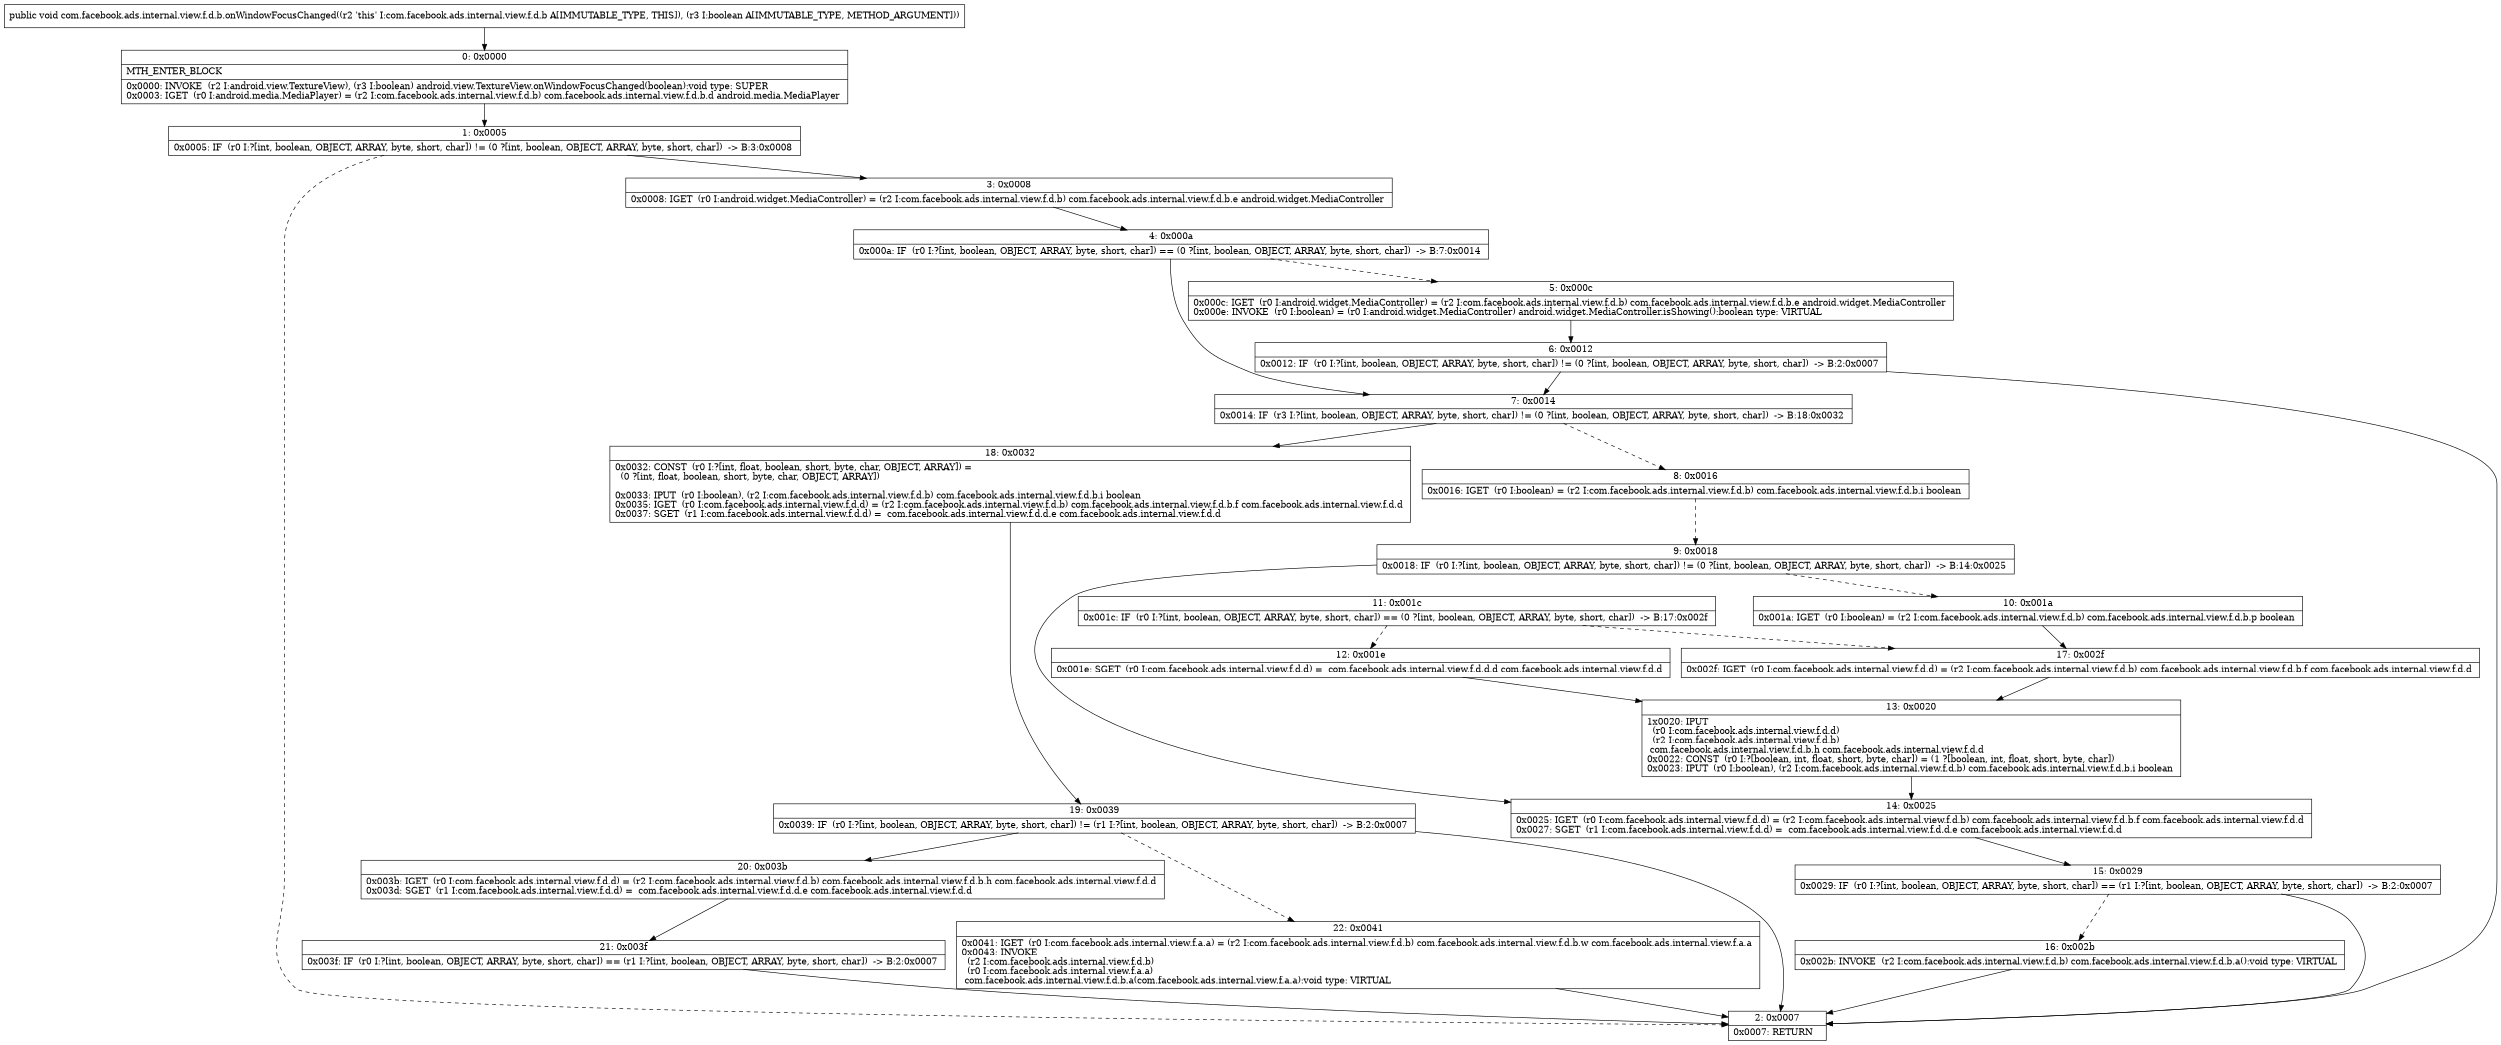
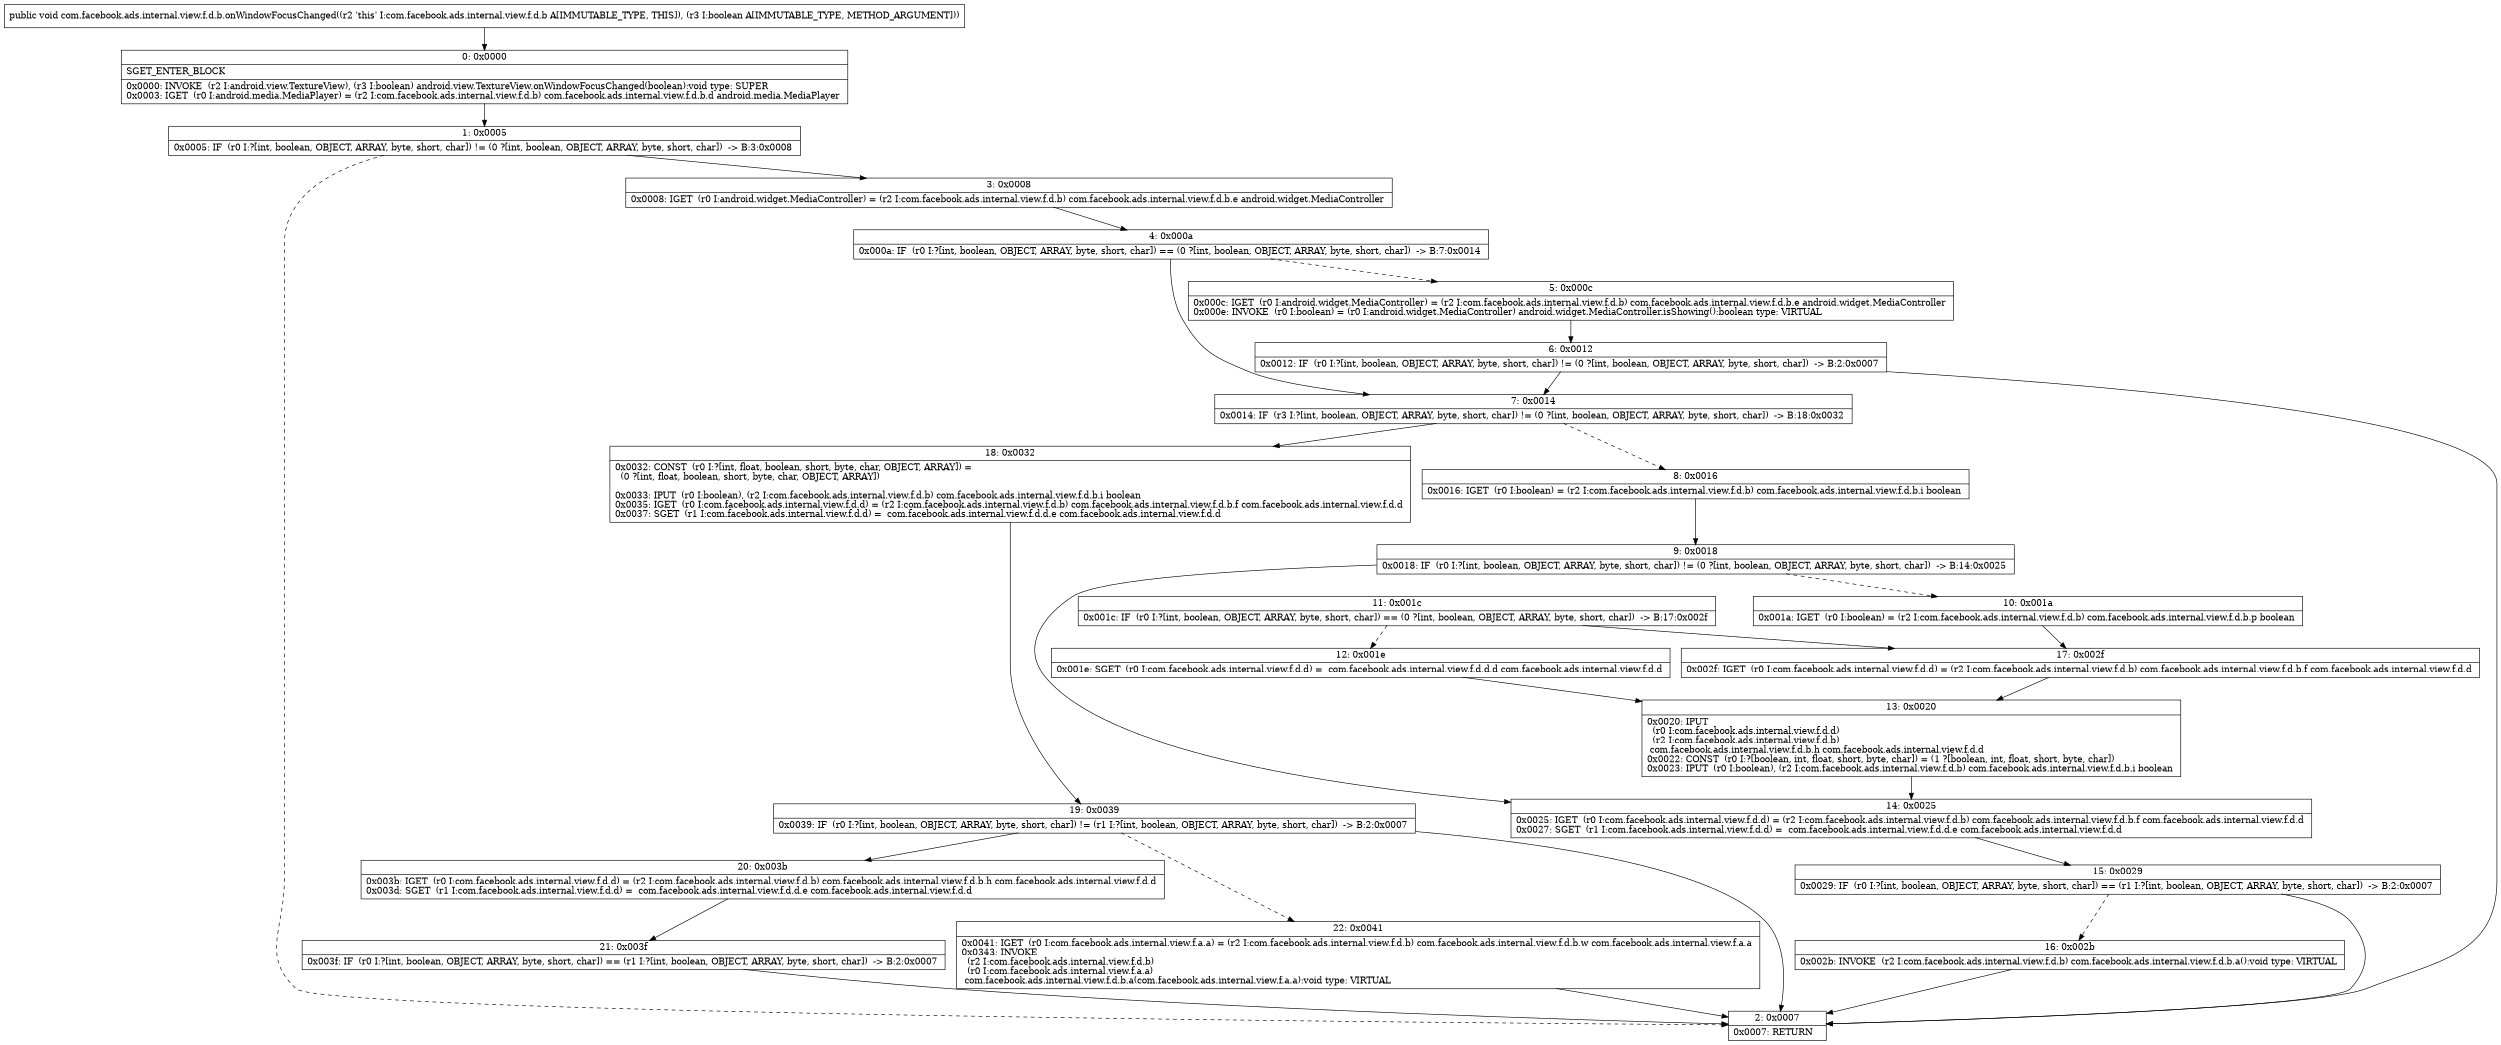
node "0: 0x0000": text "MTH_ENTER_BLOCK" -> "SGET_ENTER_BLOCK"
edge "8: 0x0016" -> "9: 0x0018": style dashed -> solid
edge "11: 0x001c" -> "17: 0x002f": style dashed -> solid
node "13: 0x0020": text "1x0020: IPUT" -> "0x0020: IPUT"
node "22: 0x0041": text "0x0043: INVOKE" -> "0x0343: INVOKE"
